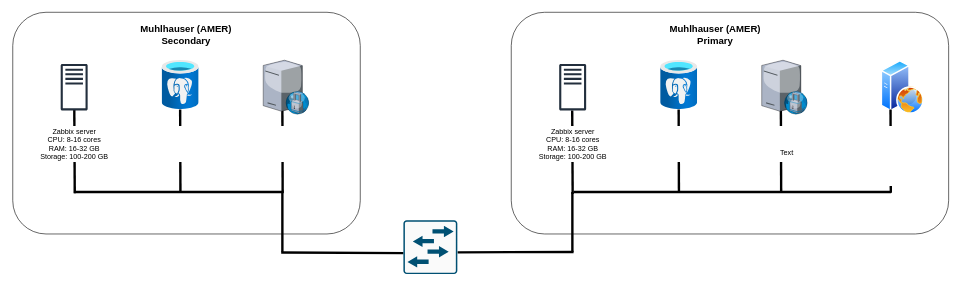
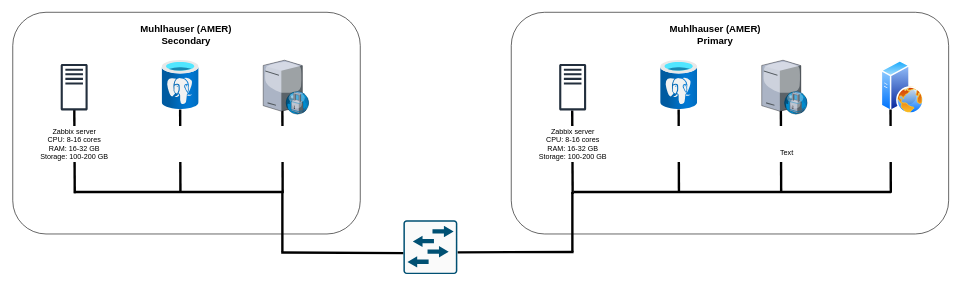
node "Zabbix Web Frontend CPU: 4-8 cores RAM: 8-16 GB Storage: 50-100 GB": size 84x60 -> 84x36
